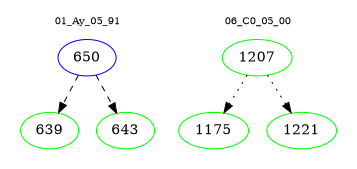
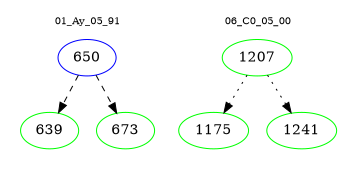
node "643": label "643" -> "673"
node "1221": label "1221" -> "1241"
